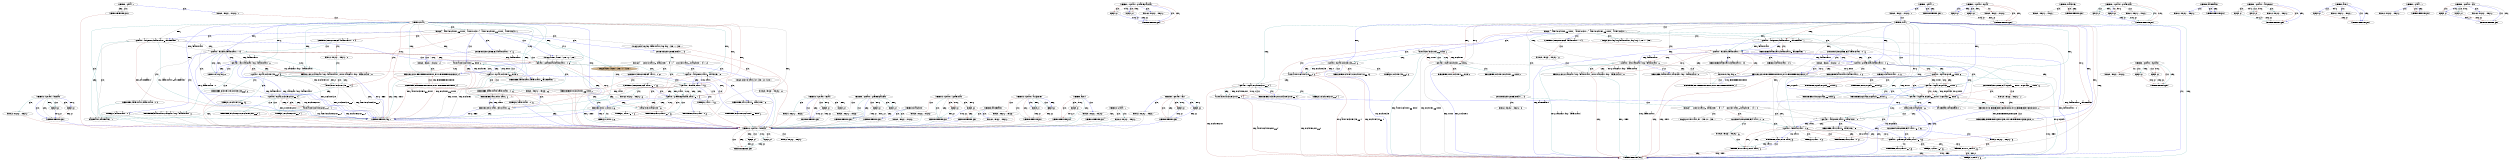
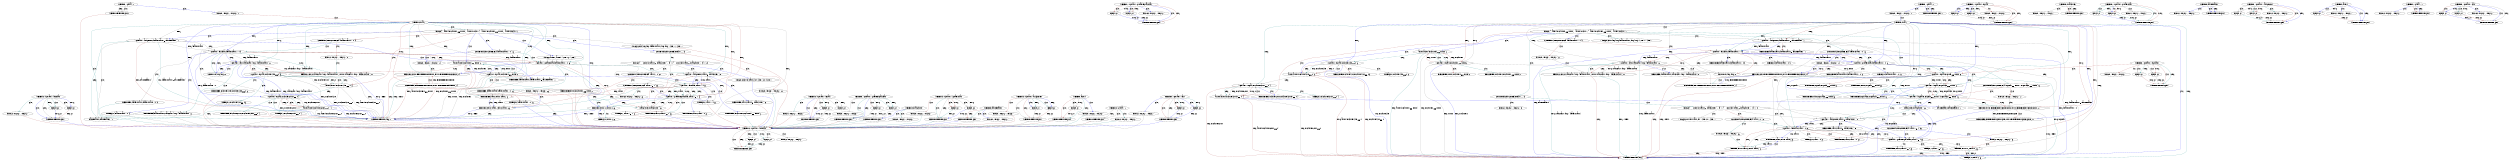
node "<(LOCAL,assert : assert)<SUB>17</SUB>>": removed
edge "(<operator>.logicalOr,m_pInfo == NULL || m_pTracks == NULL)" -> "(<operator>.equals,m_pInfo == NULL)": now "(METHOD,<operator>.logicalOr)" -> "(<operator>.equals,m_pInfo == NULL)"
